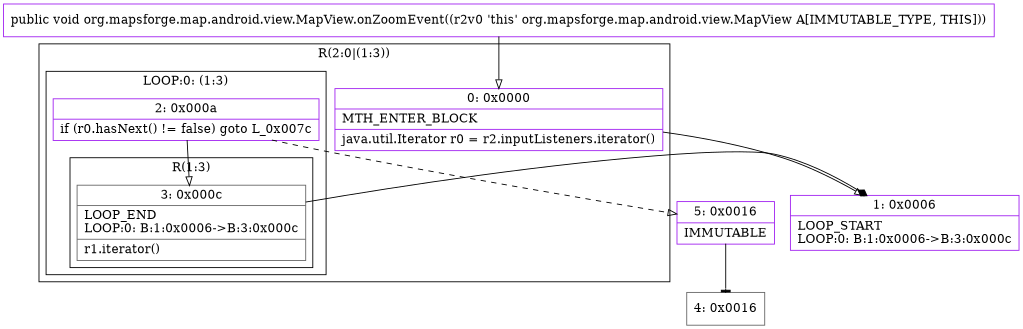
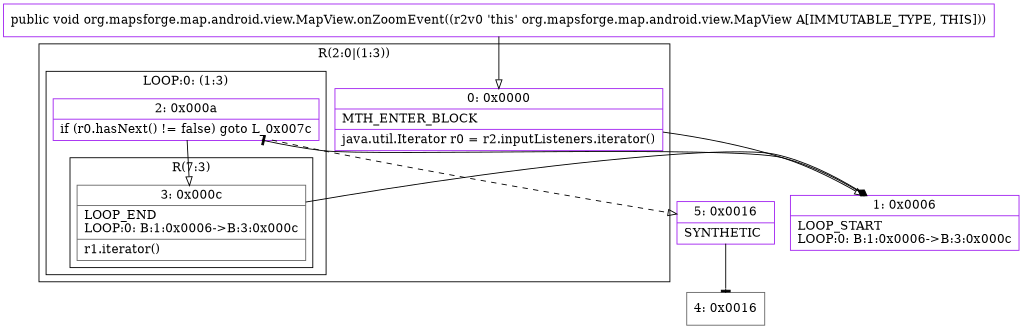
edge "1: 0x0006" -> "2: 0x000a": added
cluster "R(1:3)": label "R(1:3)" -> "R(7:3)"
node "5: 0x0016": text "IMMUTABLE" -> "SYNTHETIC"
